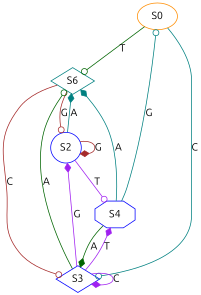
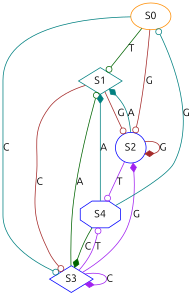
edge "S0" -> "S2": added, label "G"
node "S6": label "S6" -> "S1"
edge "S4" -> "S3": label "A" -> "C"
edge "S3" -> "S4": arrowhead diamond -> odot
